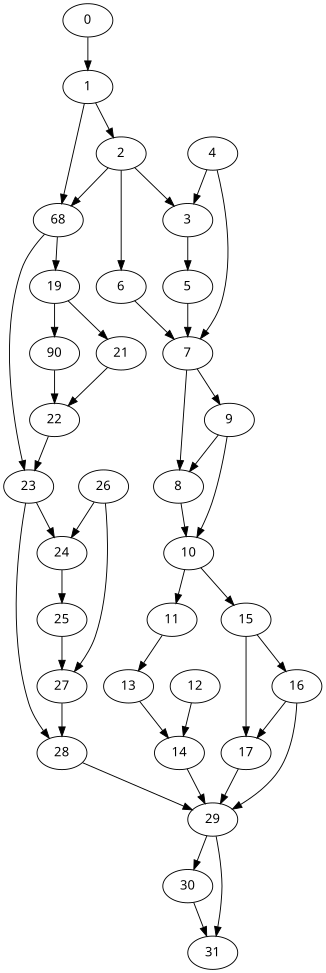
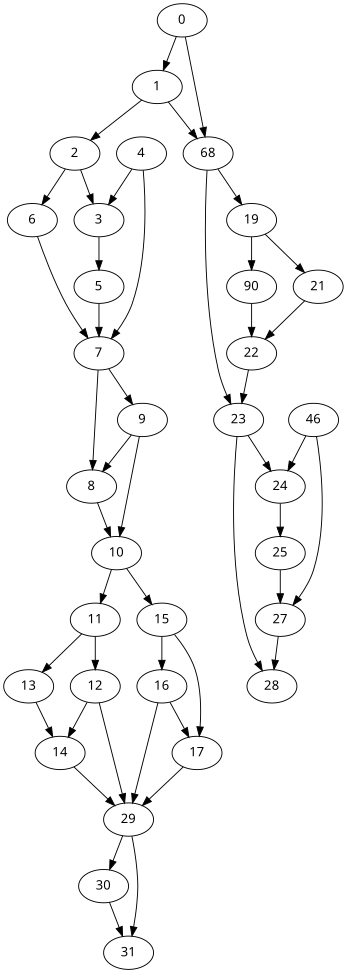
edge "2" -> "68": now "0" -> "68"
node "26": label "26" -> "46"
edge "11" -> "12": added
edge "28" -> "29": now "12" -> "29"
